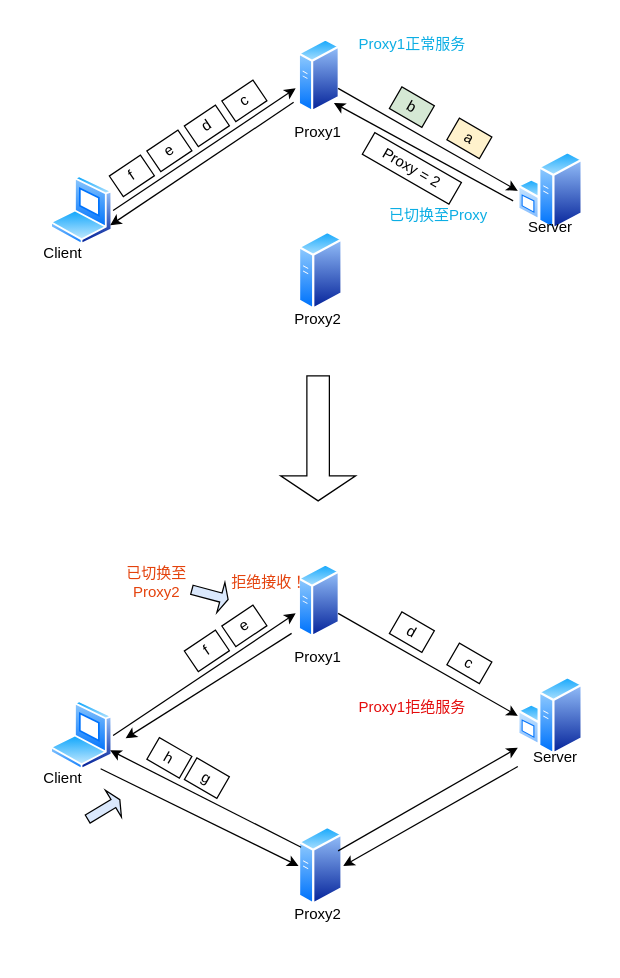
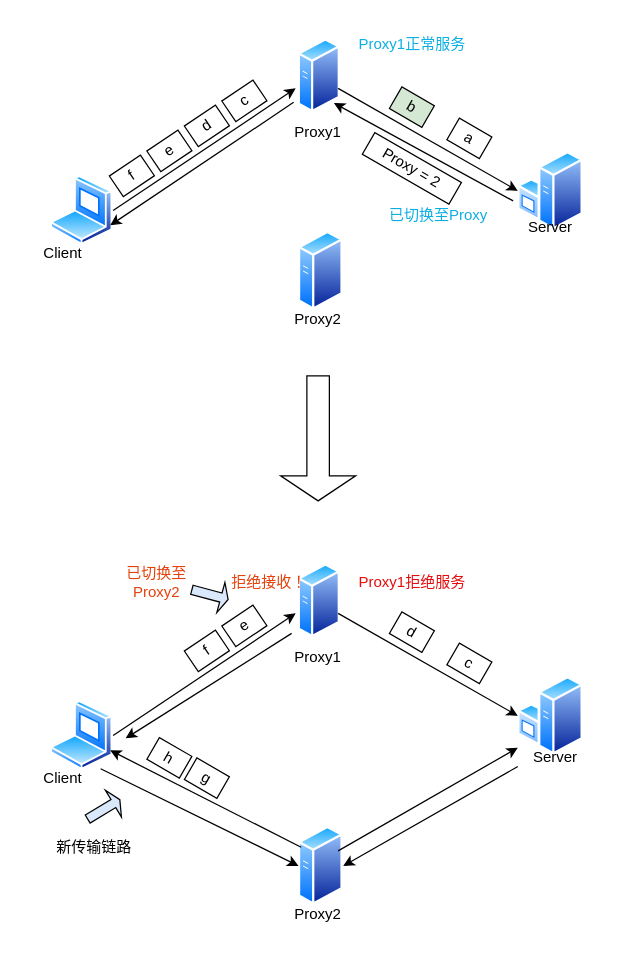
node "a": fillcolor #fff2cc -> #ffffff
node "Proxy1拒绝服务": moved (412, 707) -> (412, 582)
node "新传输链路": added
